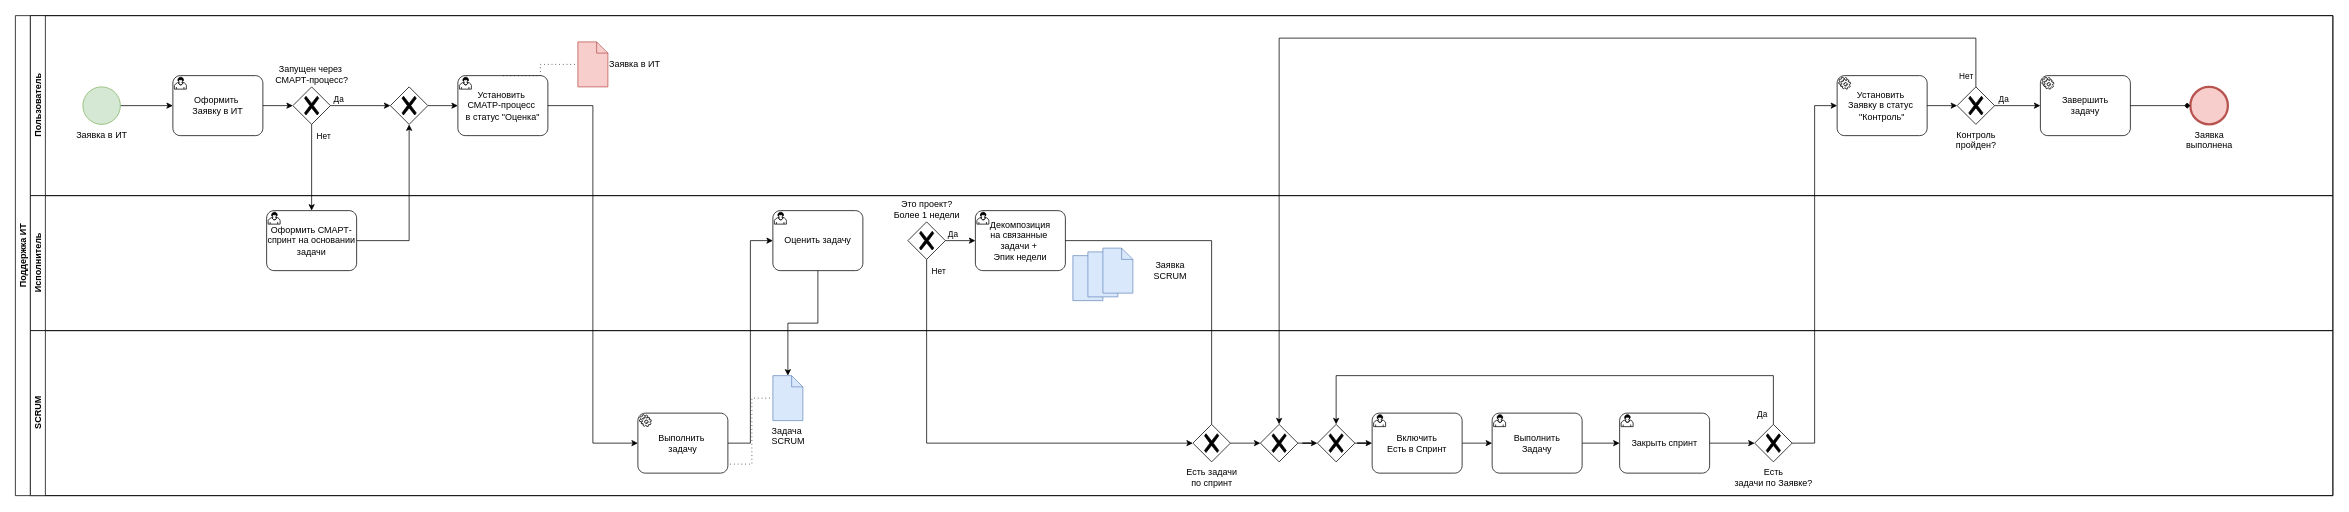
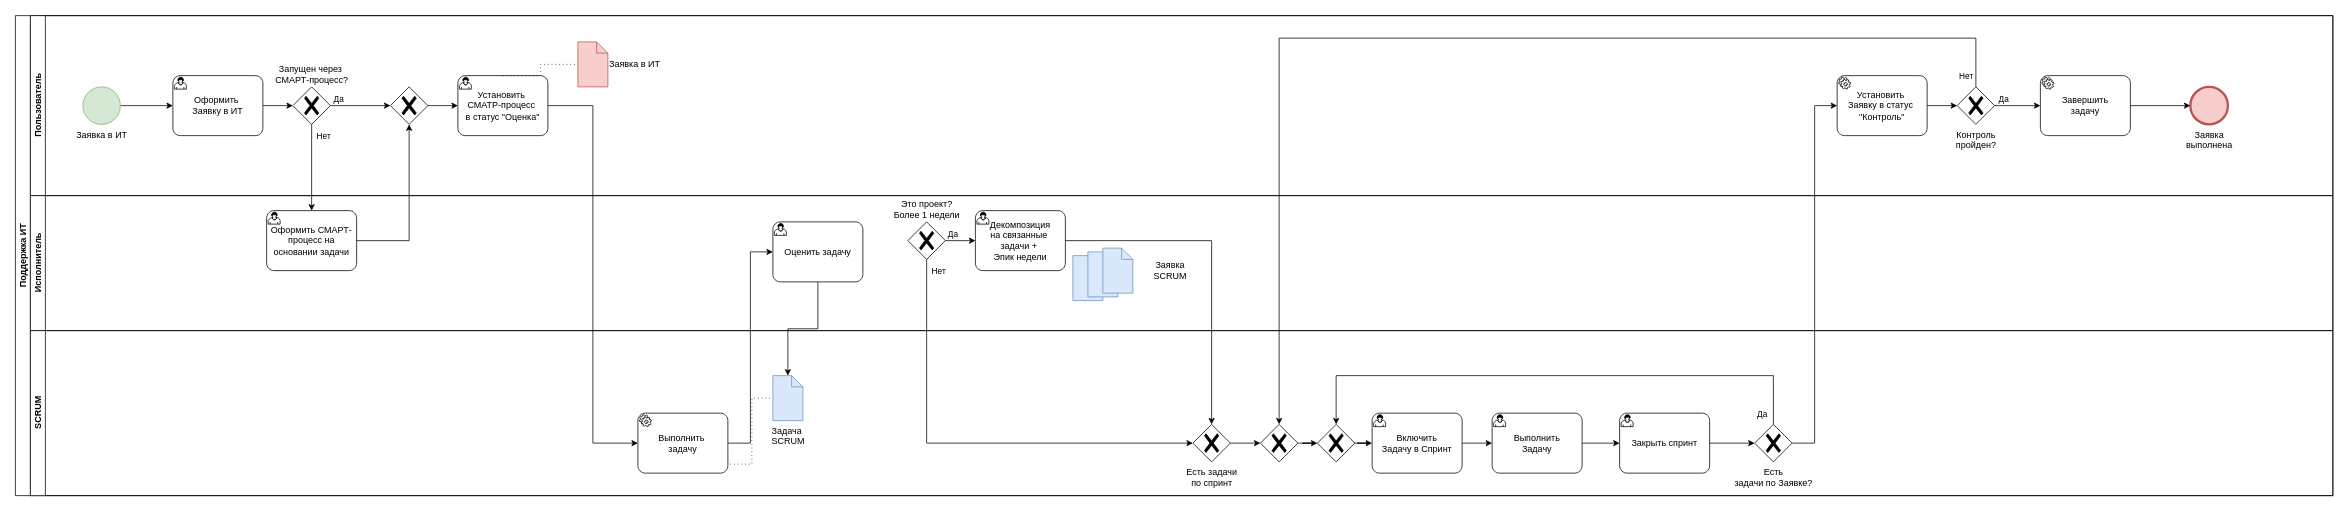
edge "Завершить задачу" -> "Заявка выполнена": arrowhead diamond -> classic
node "Оформить СМАРТ-спринт на основании задачи": label "Оформить СМАРТ-спринт на основании задачи" -> "Оформить СМАРТ-процесс на основании задачи"
node "Оценить задачу": moved (818, 240) -> (818, 252)
edge "Декомпозиция на связанные задачи + Эпик недели" -- "Есть задачи по спринт": arrowhead none -> classic
node "Включить Есть в Спринт": label "Включить Есть в Спринт" -> "Включить Задачу в Спринт"
